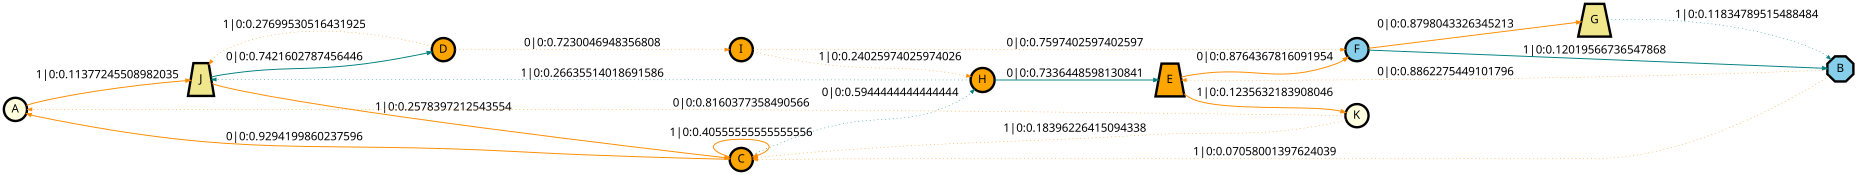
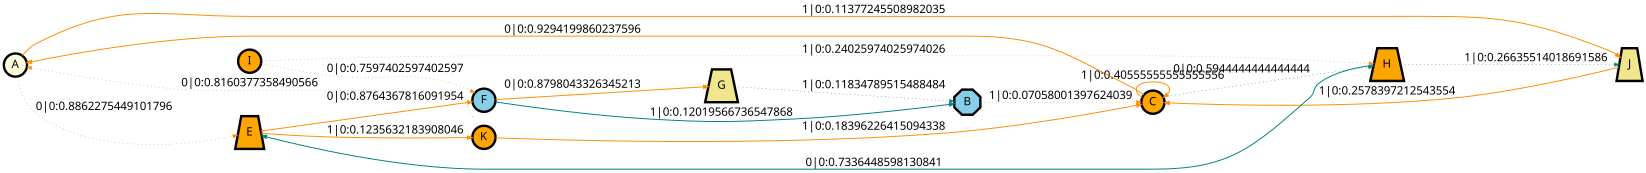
node "D": removed
edge "B" -> "E": now "A" -> "E"
node "H": shape circle -> trapezium
node "K": fillcolor lightyellow -> orange
edge "K" -> "C": style dotted -> bold
